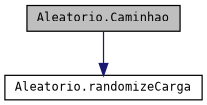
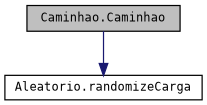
node "Aleatorio.Caminhao": label "Aleatorio.Caminhao" -> "Caminhao.Caminhao"
